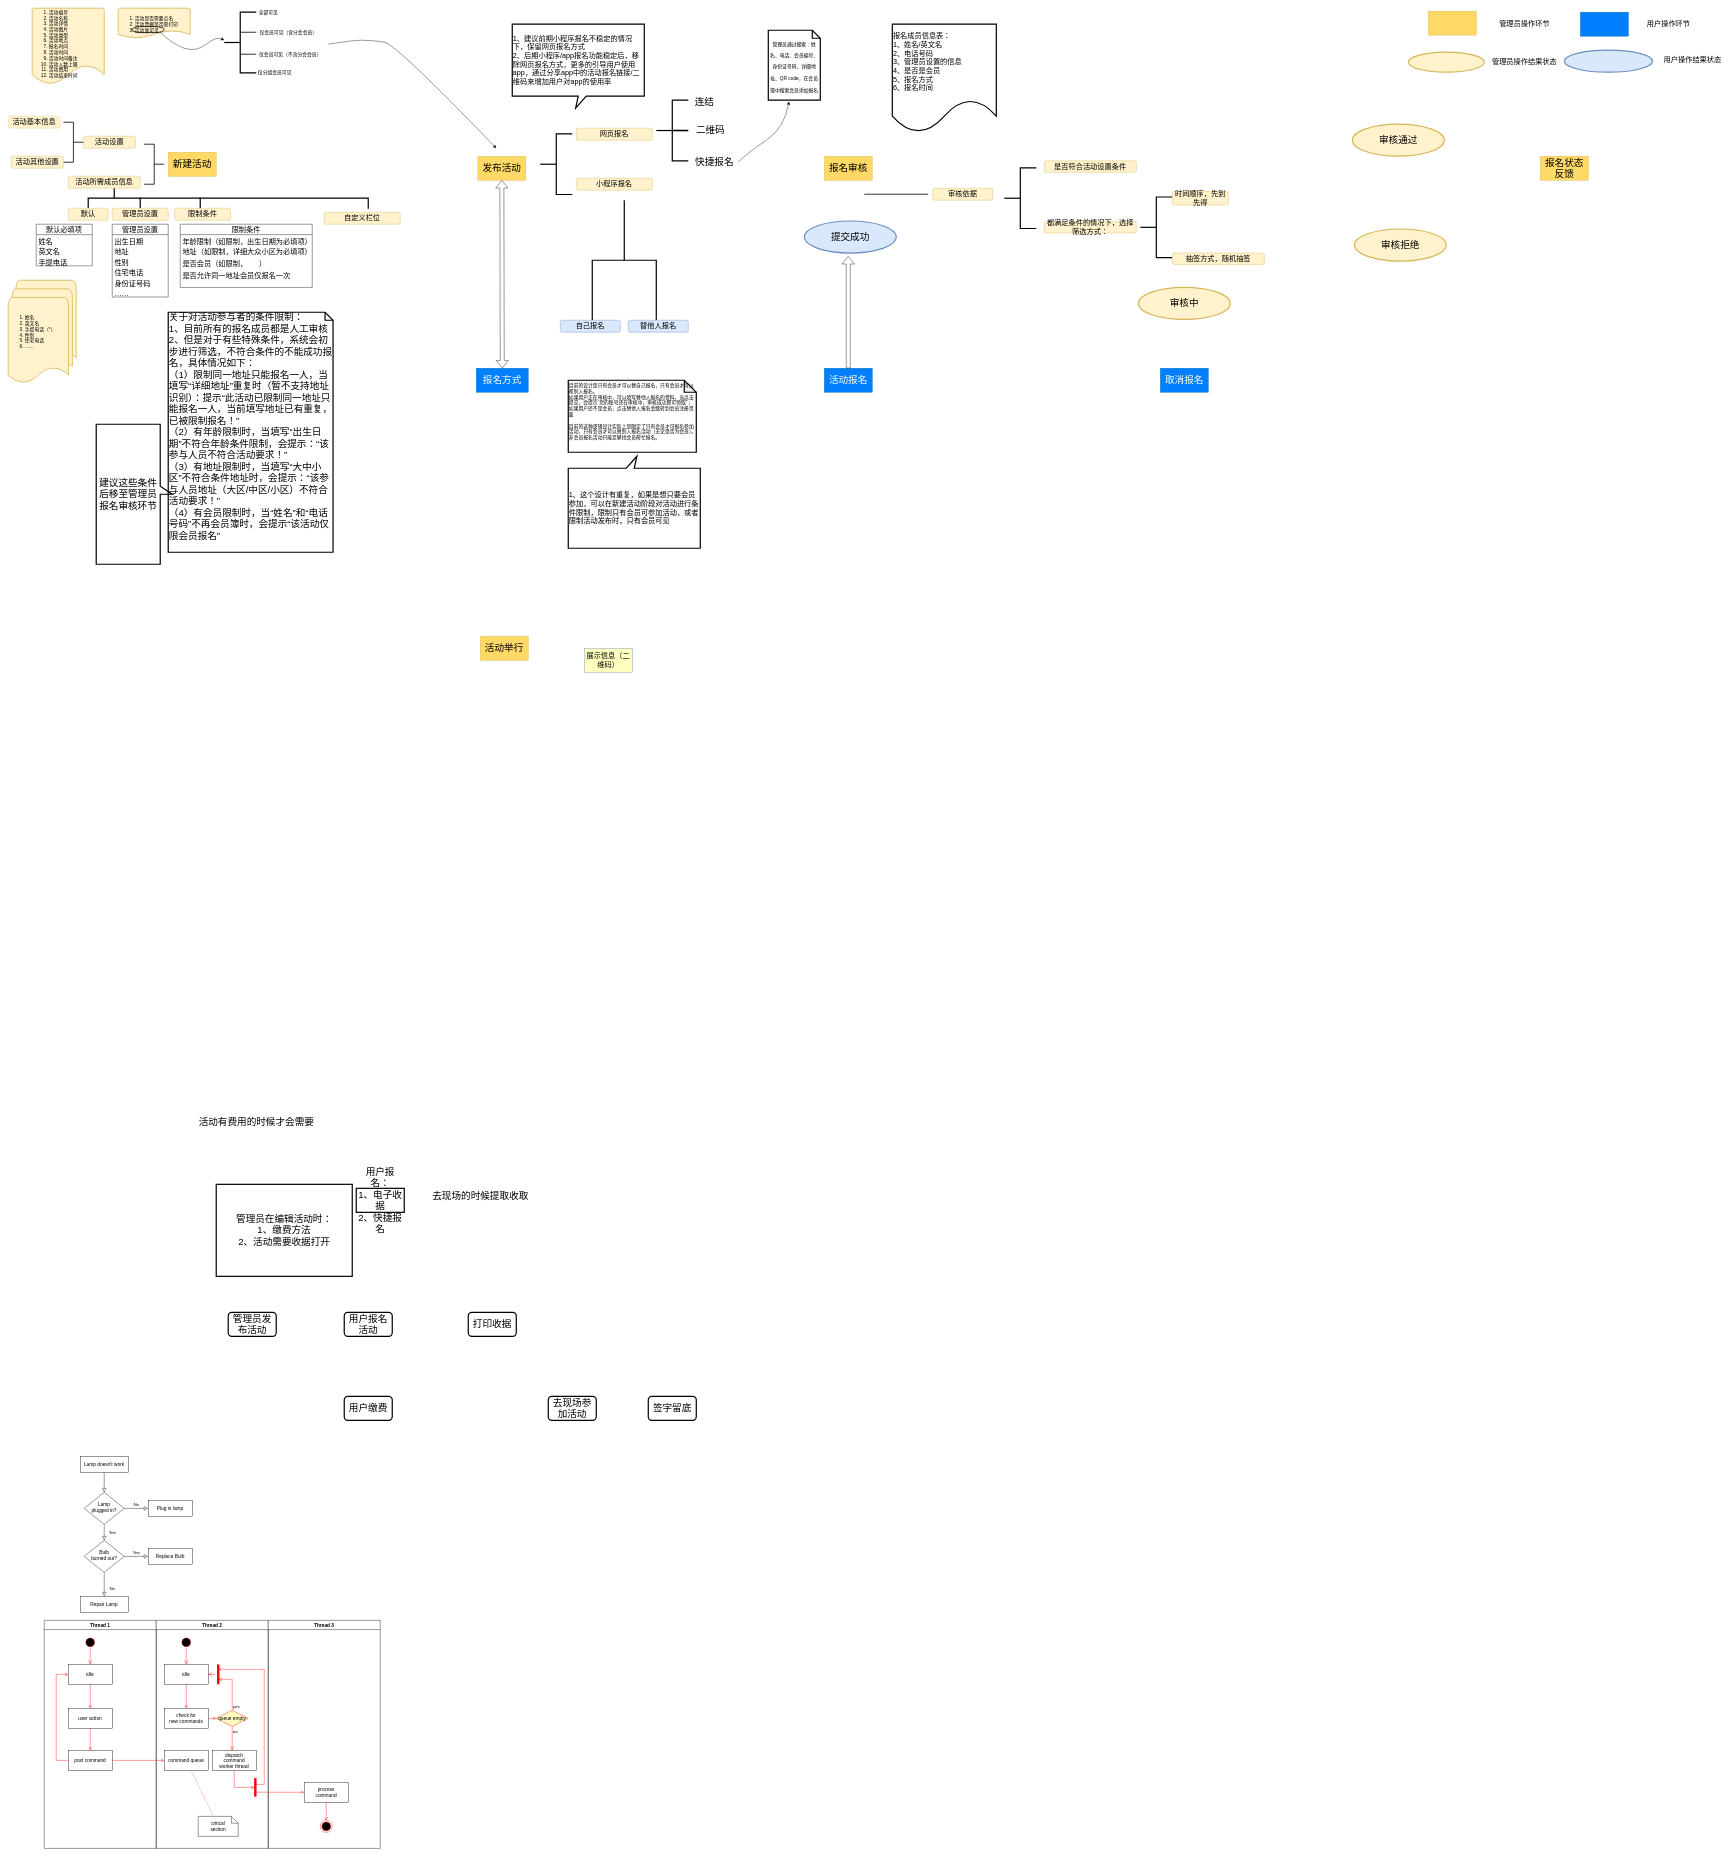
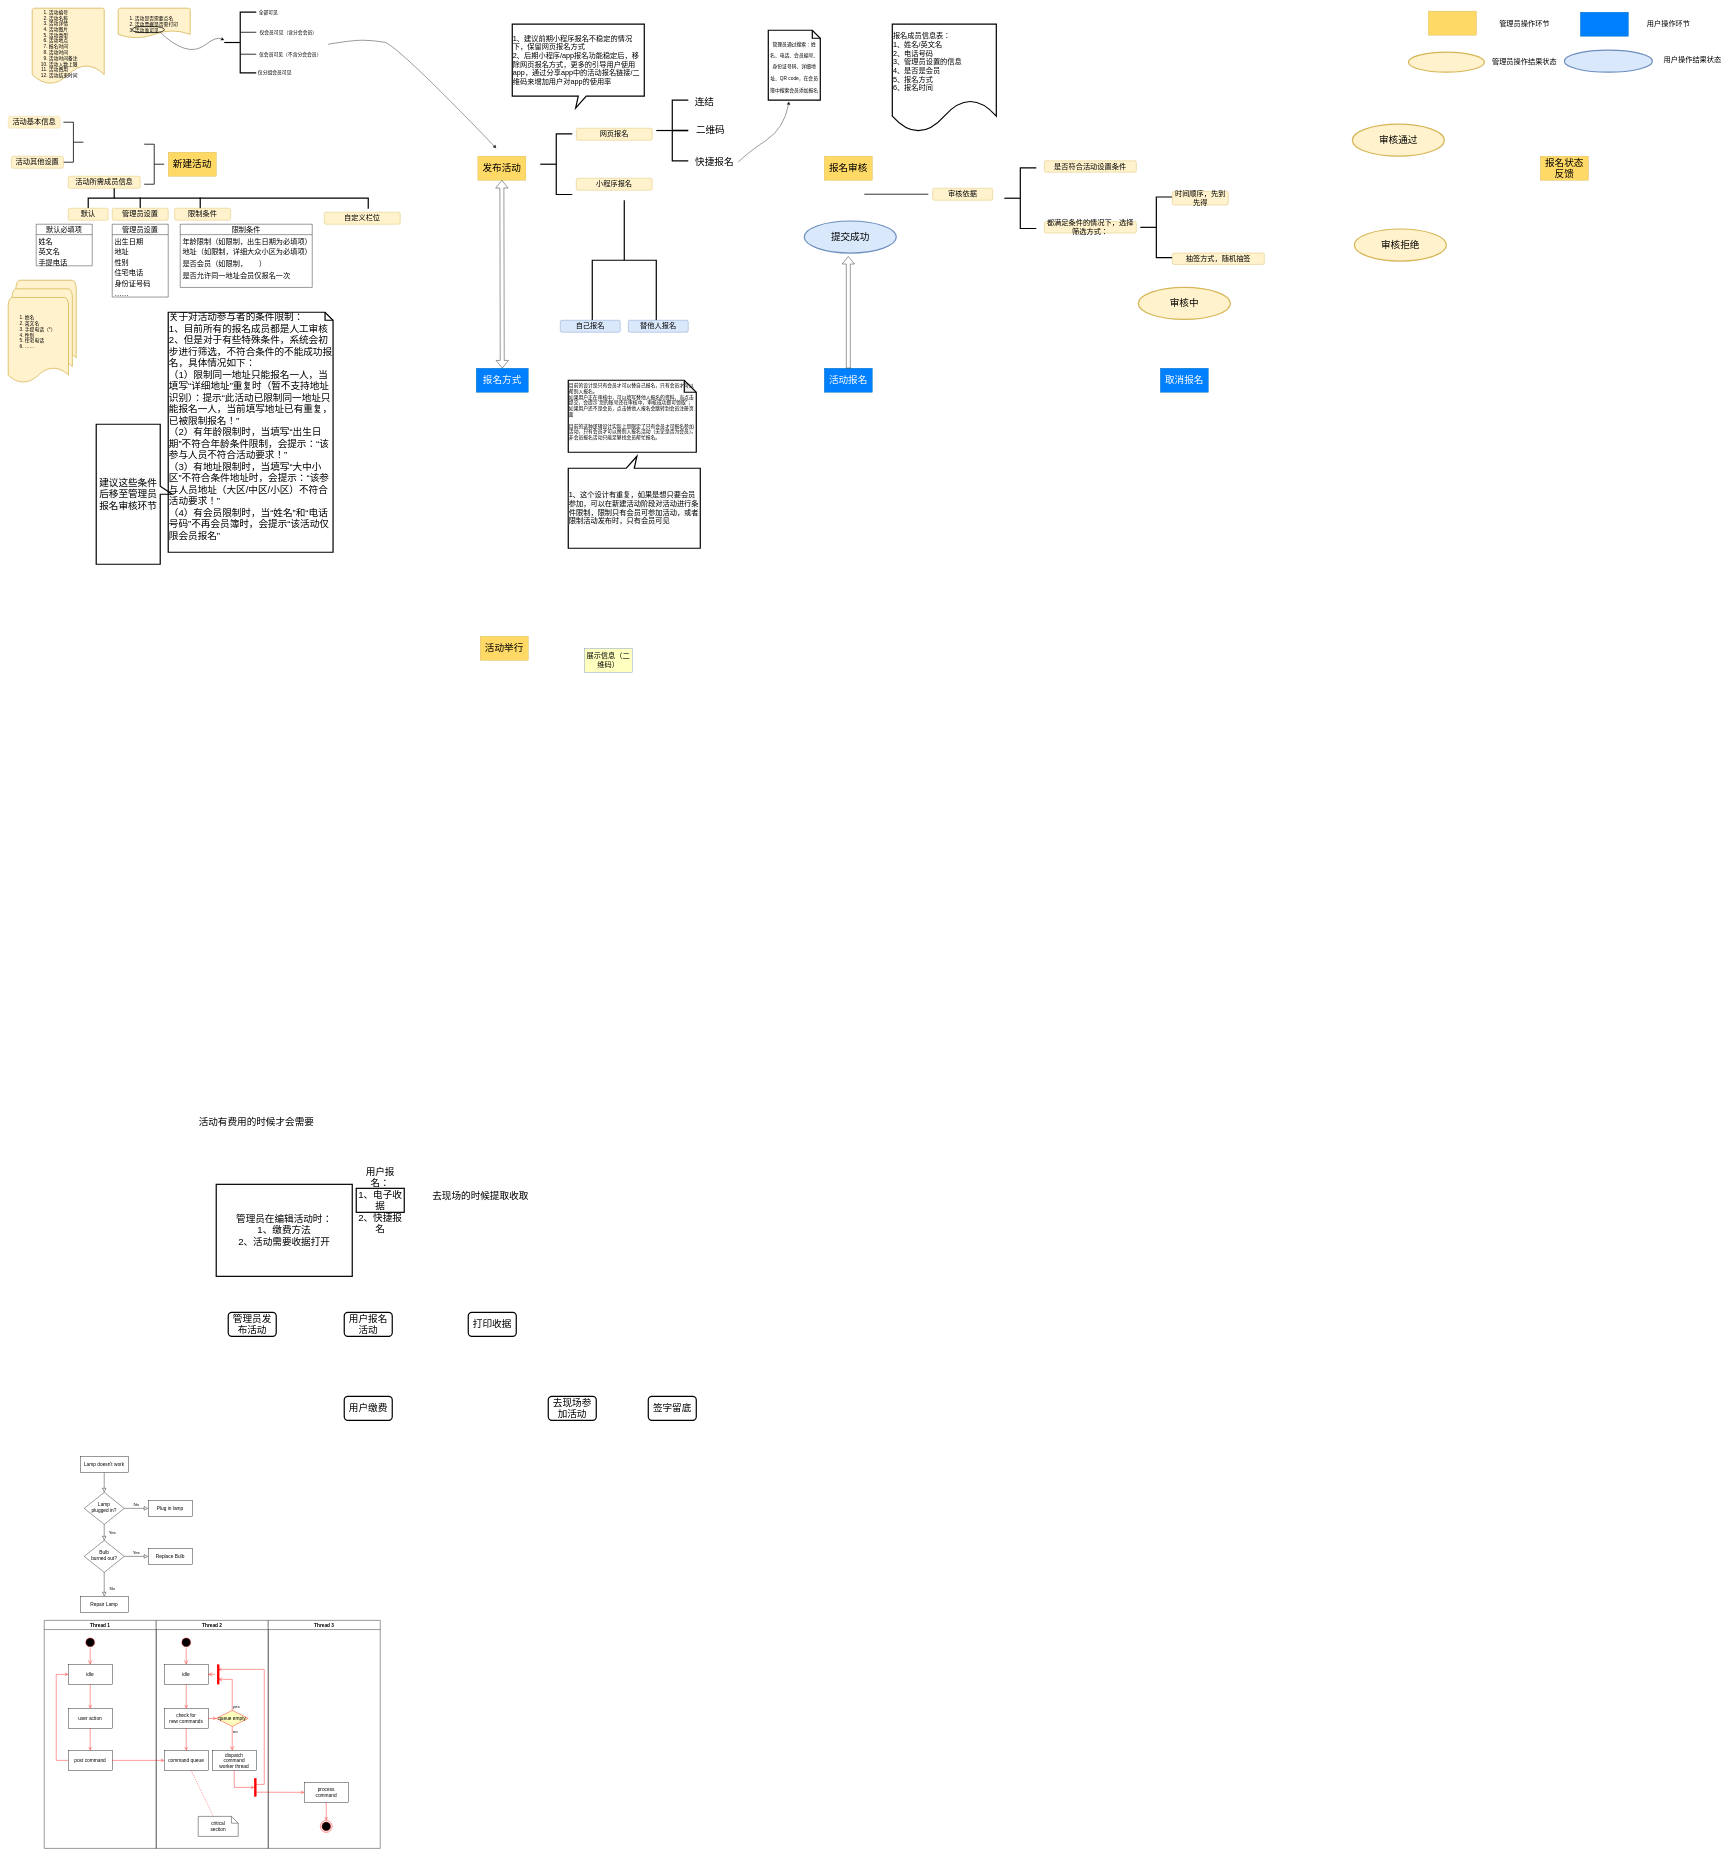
node "活动设置": removed
edge "check for new commands" -> "command queue": added
